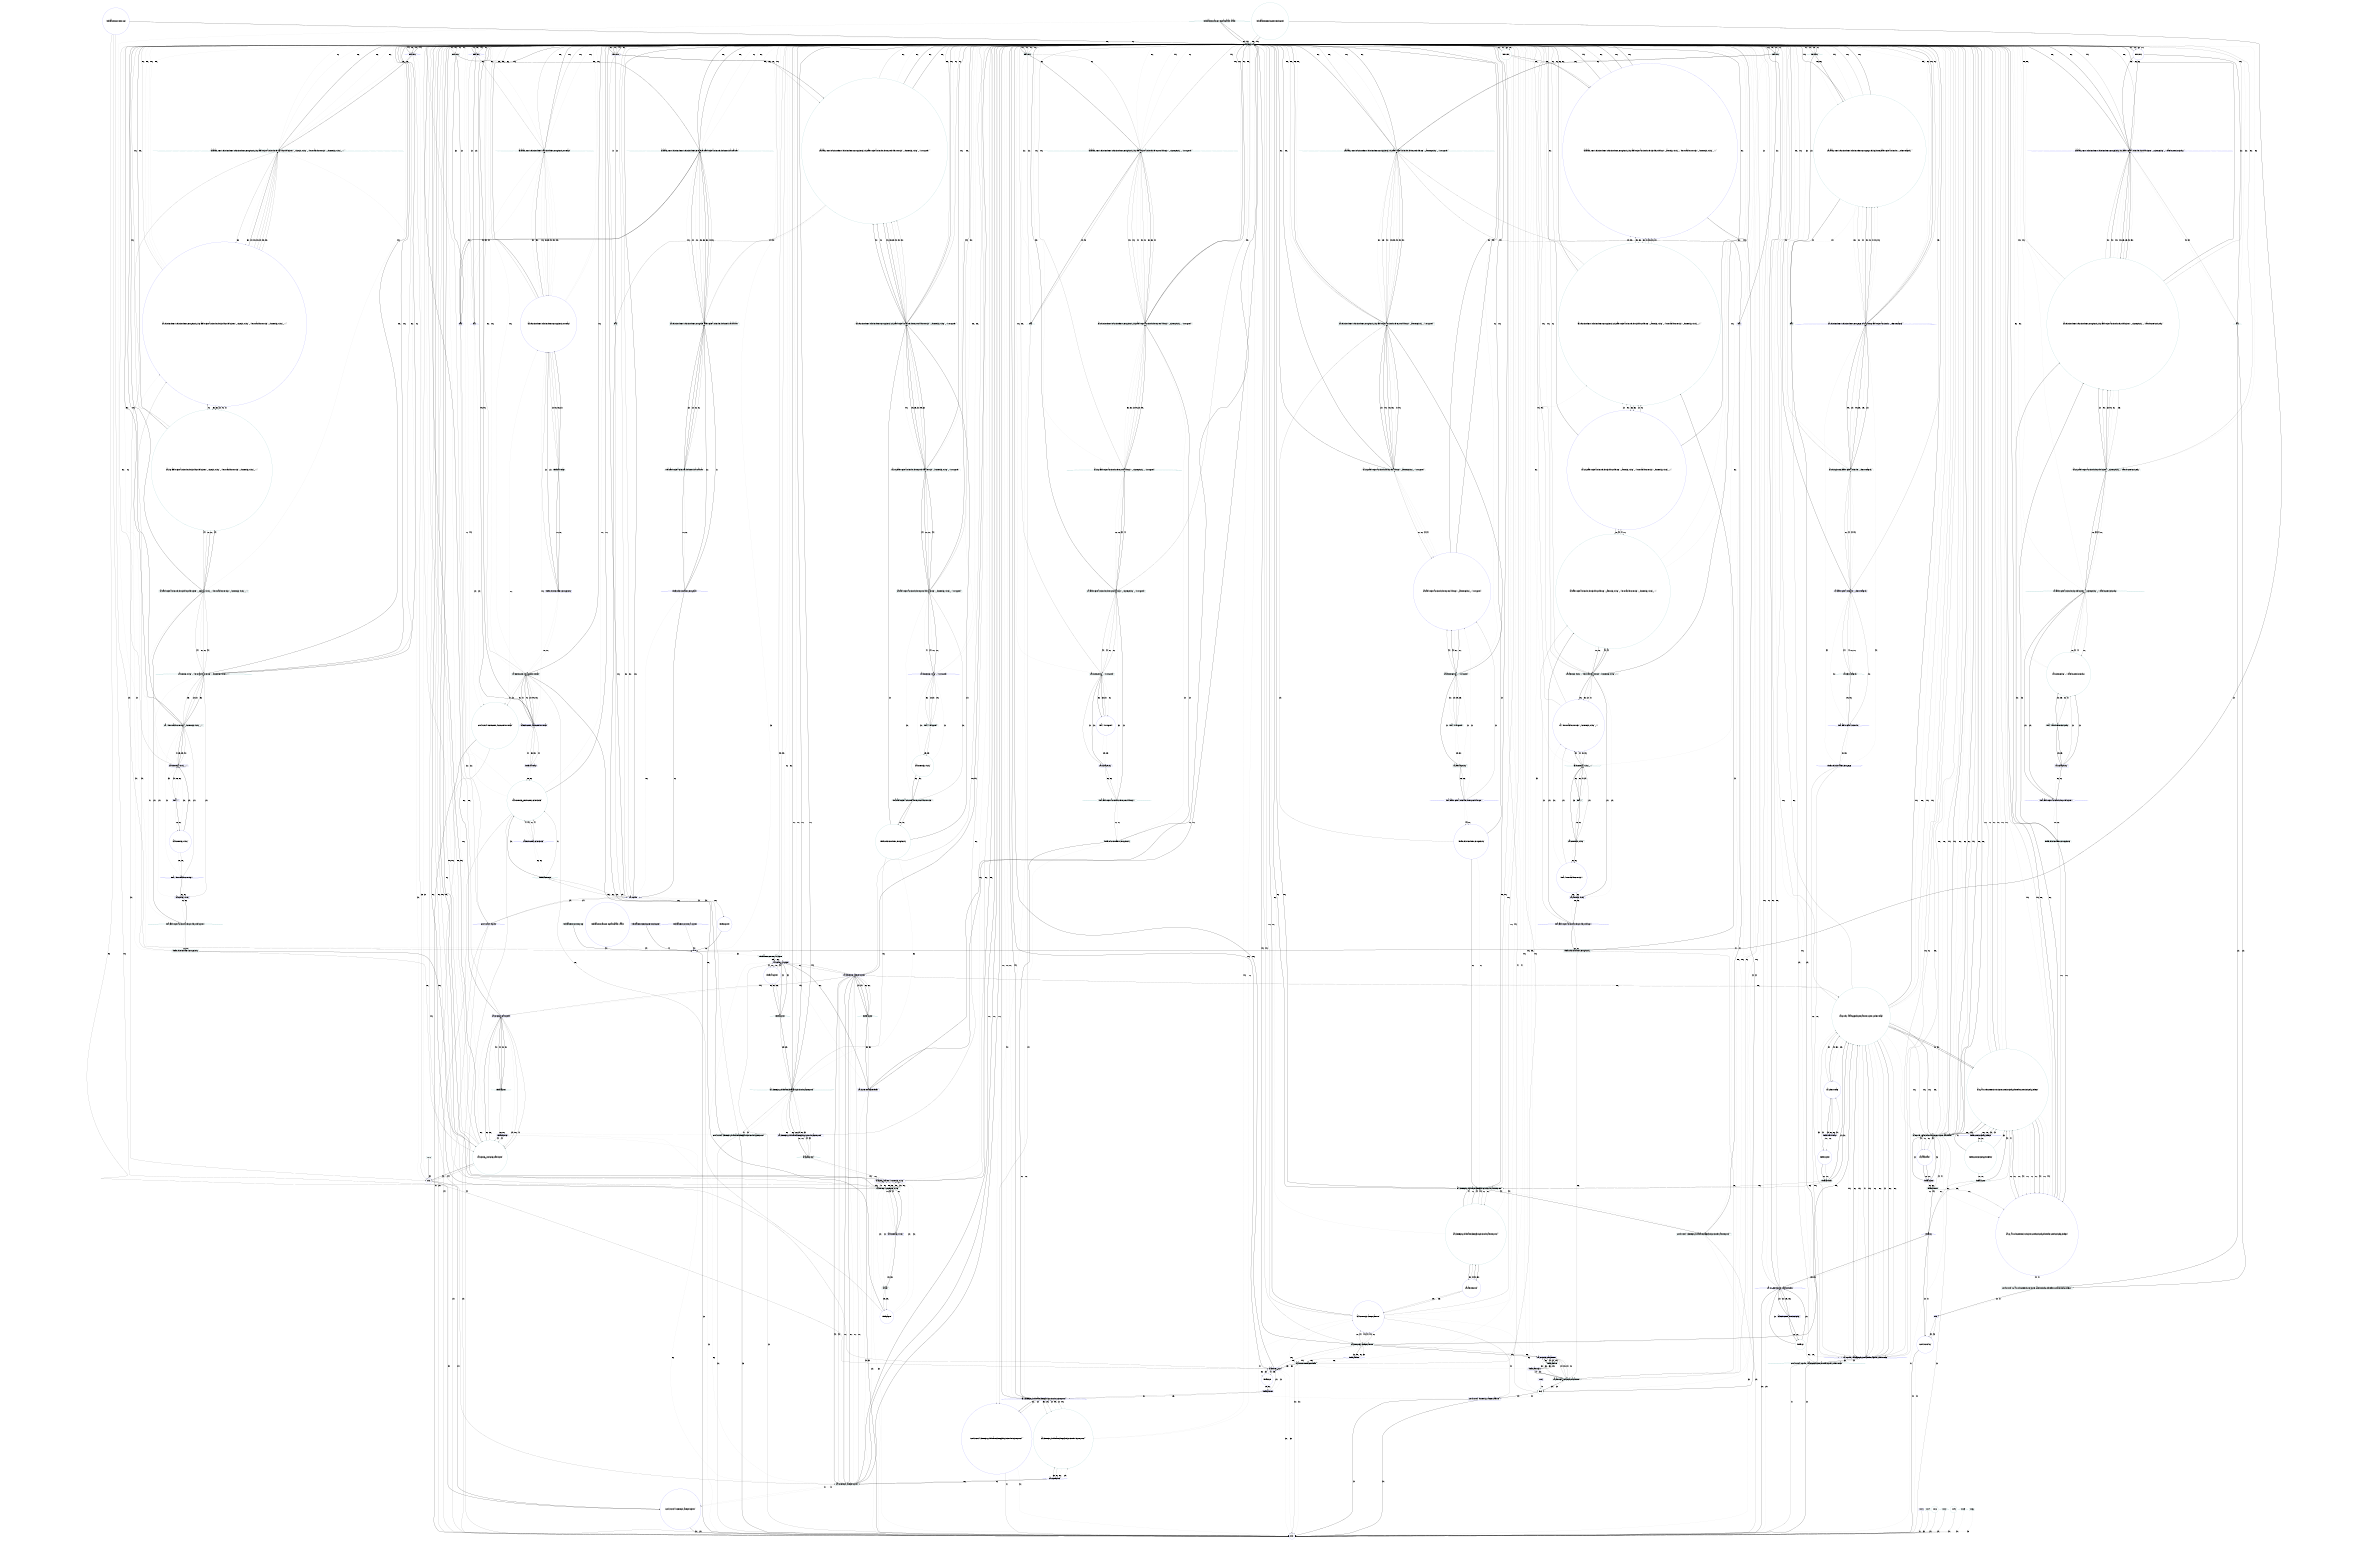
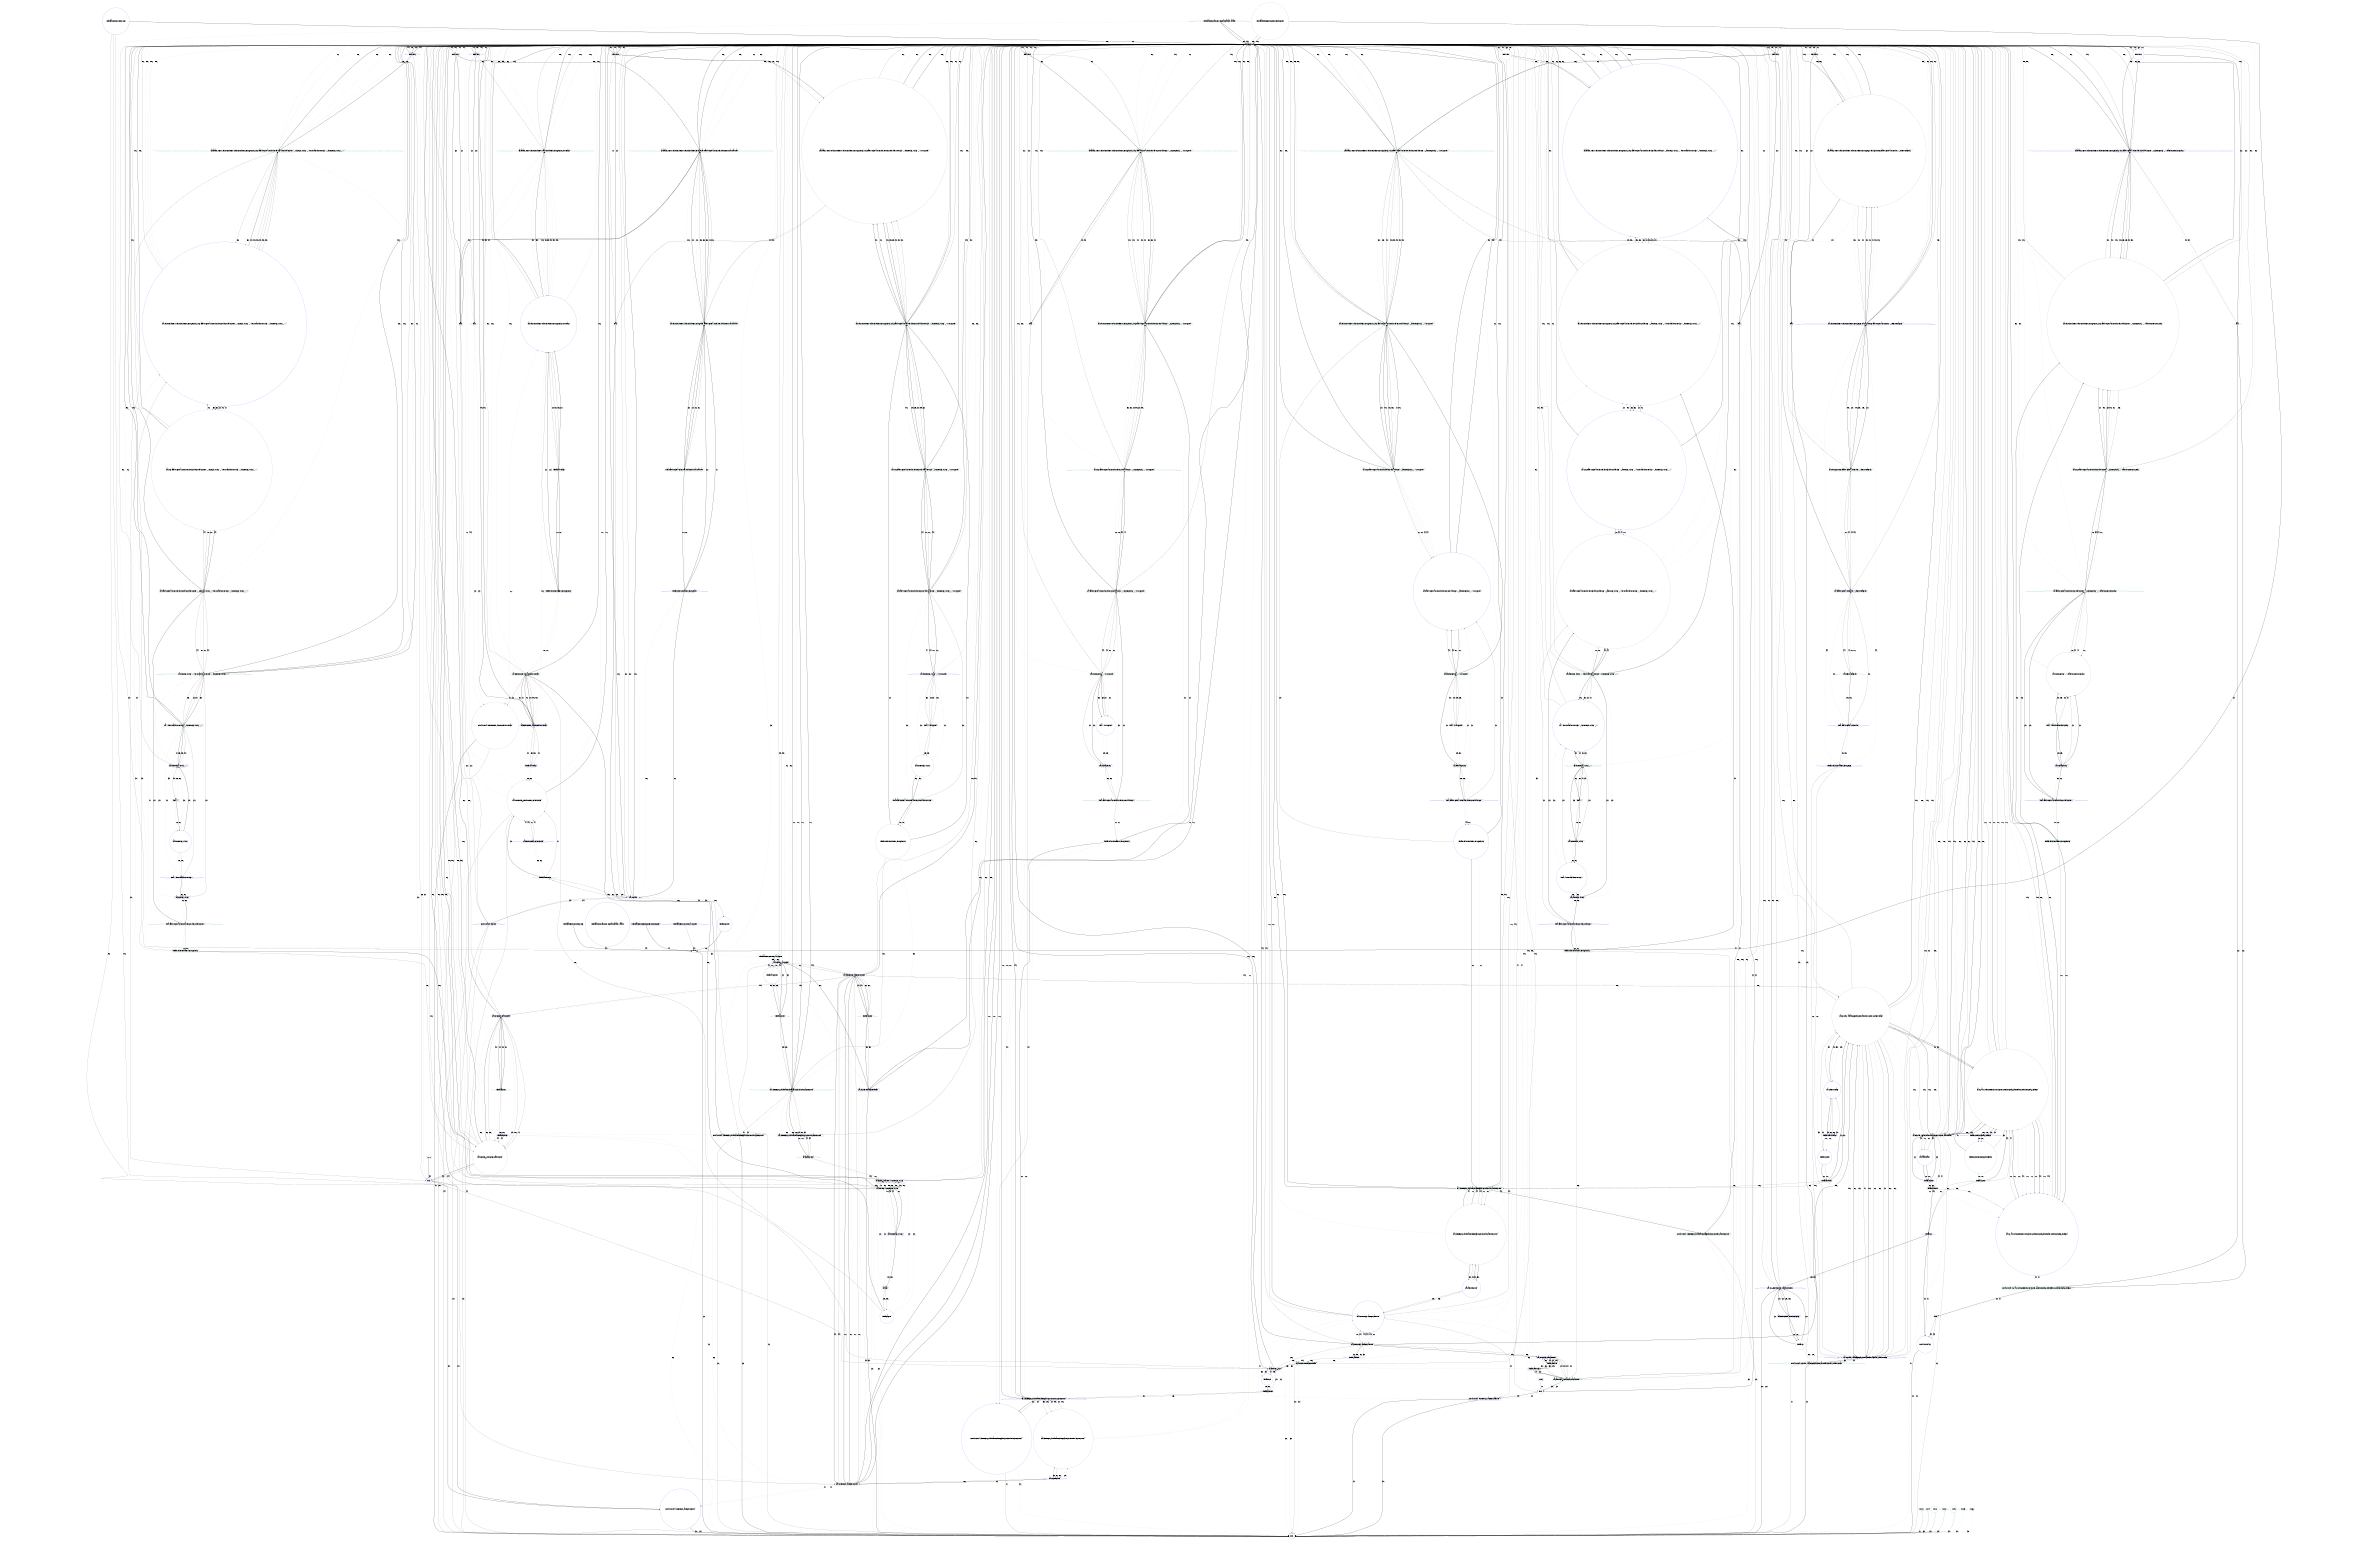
edge "1000100" -> "(MethodParameterIn,const KURL& rawScriptURL)": reversed
